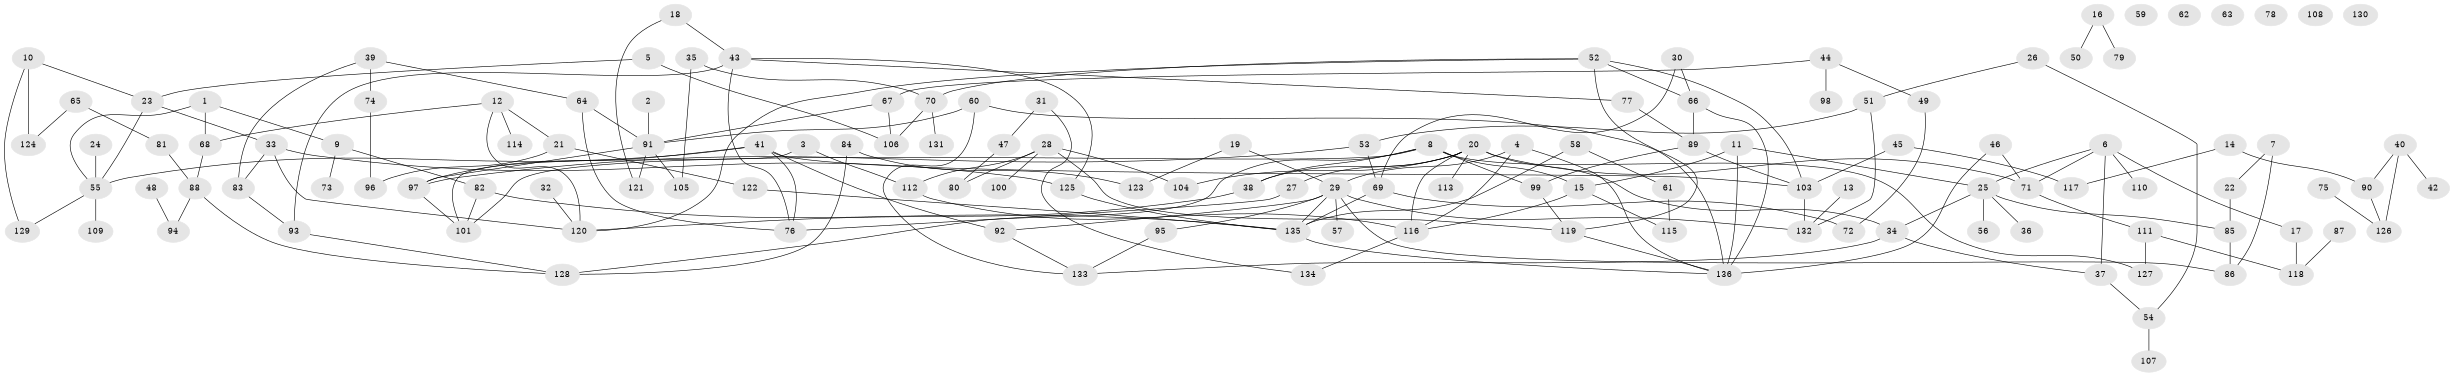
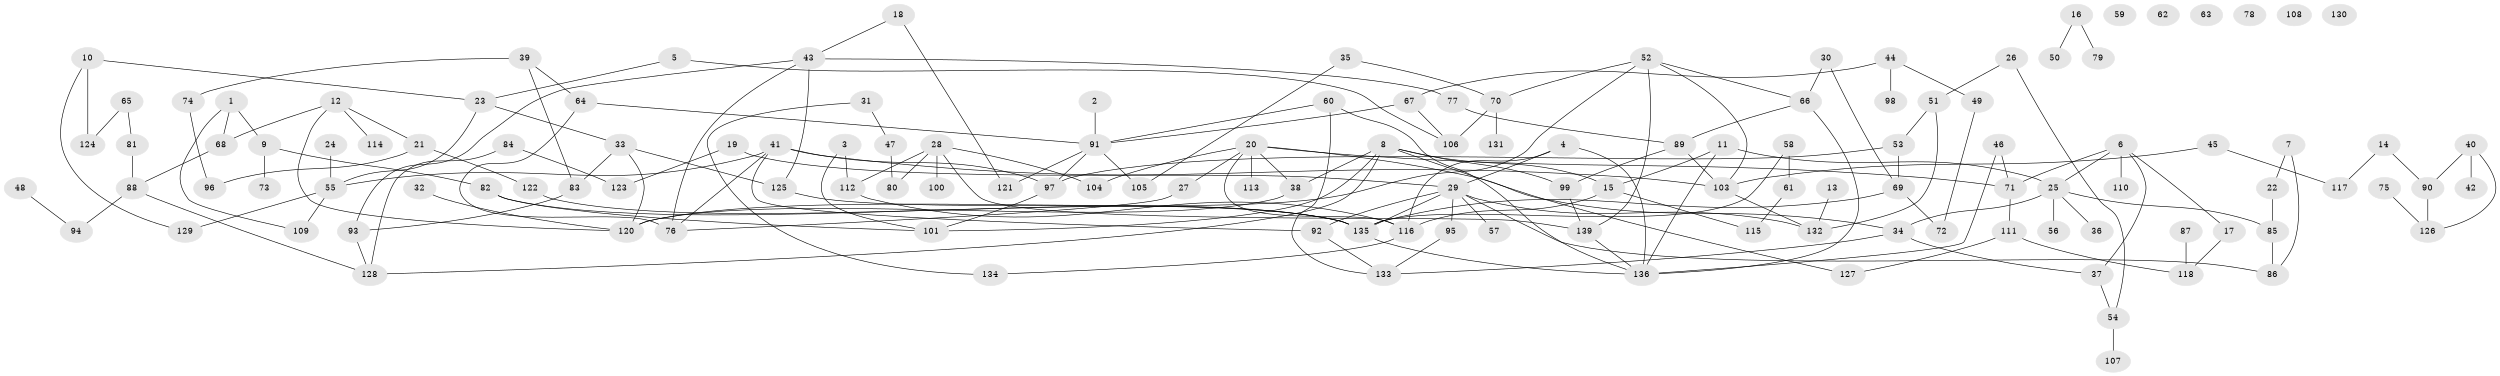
edge "1" -- "55": now "1" -- "109"
node "119": label "119" -> "139"
